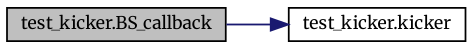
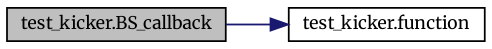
node "test_kicker.kicker": label "test_kicker.kicker" -> "test_kicker.function"
